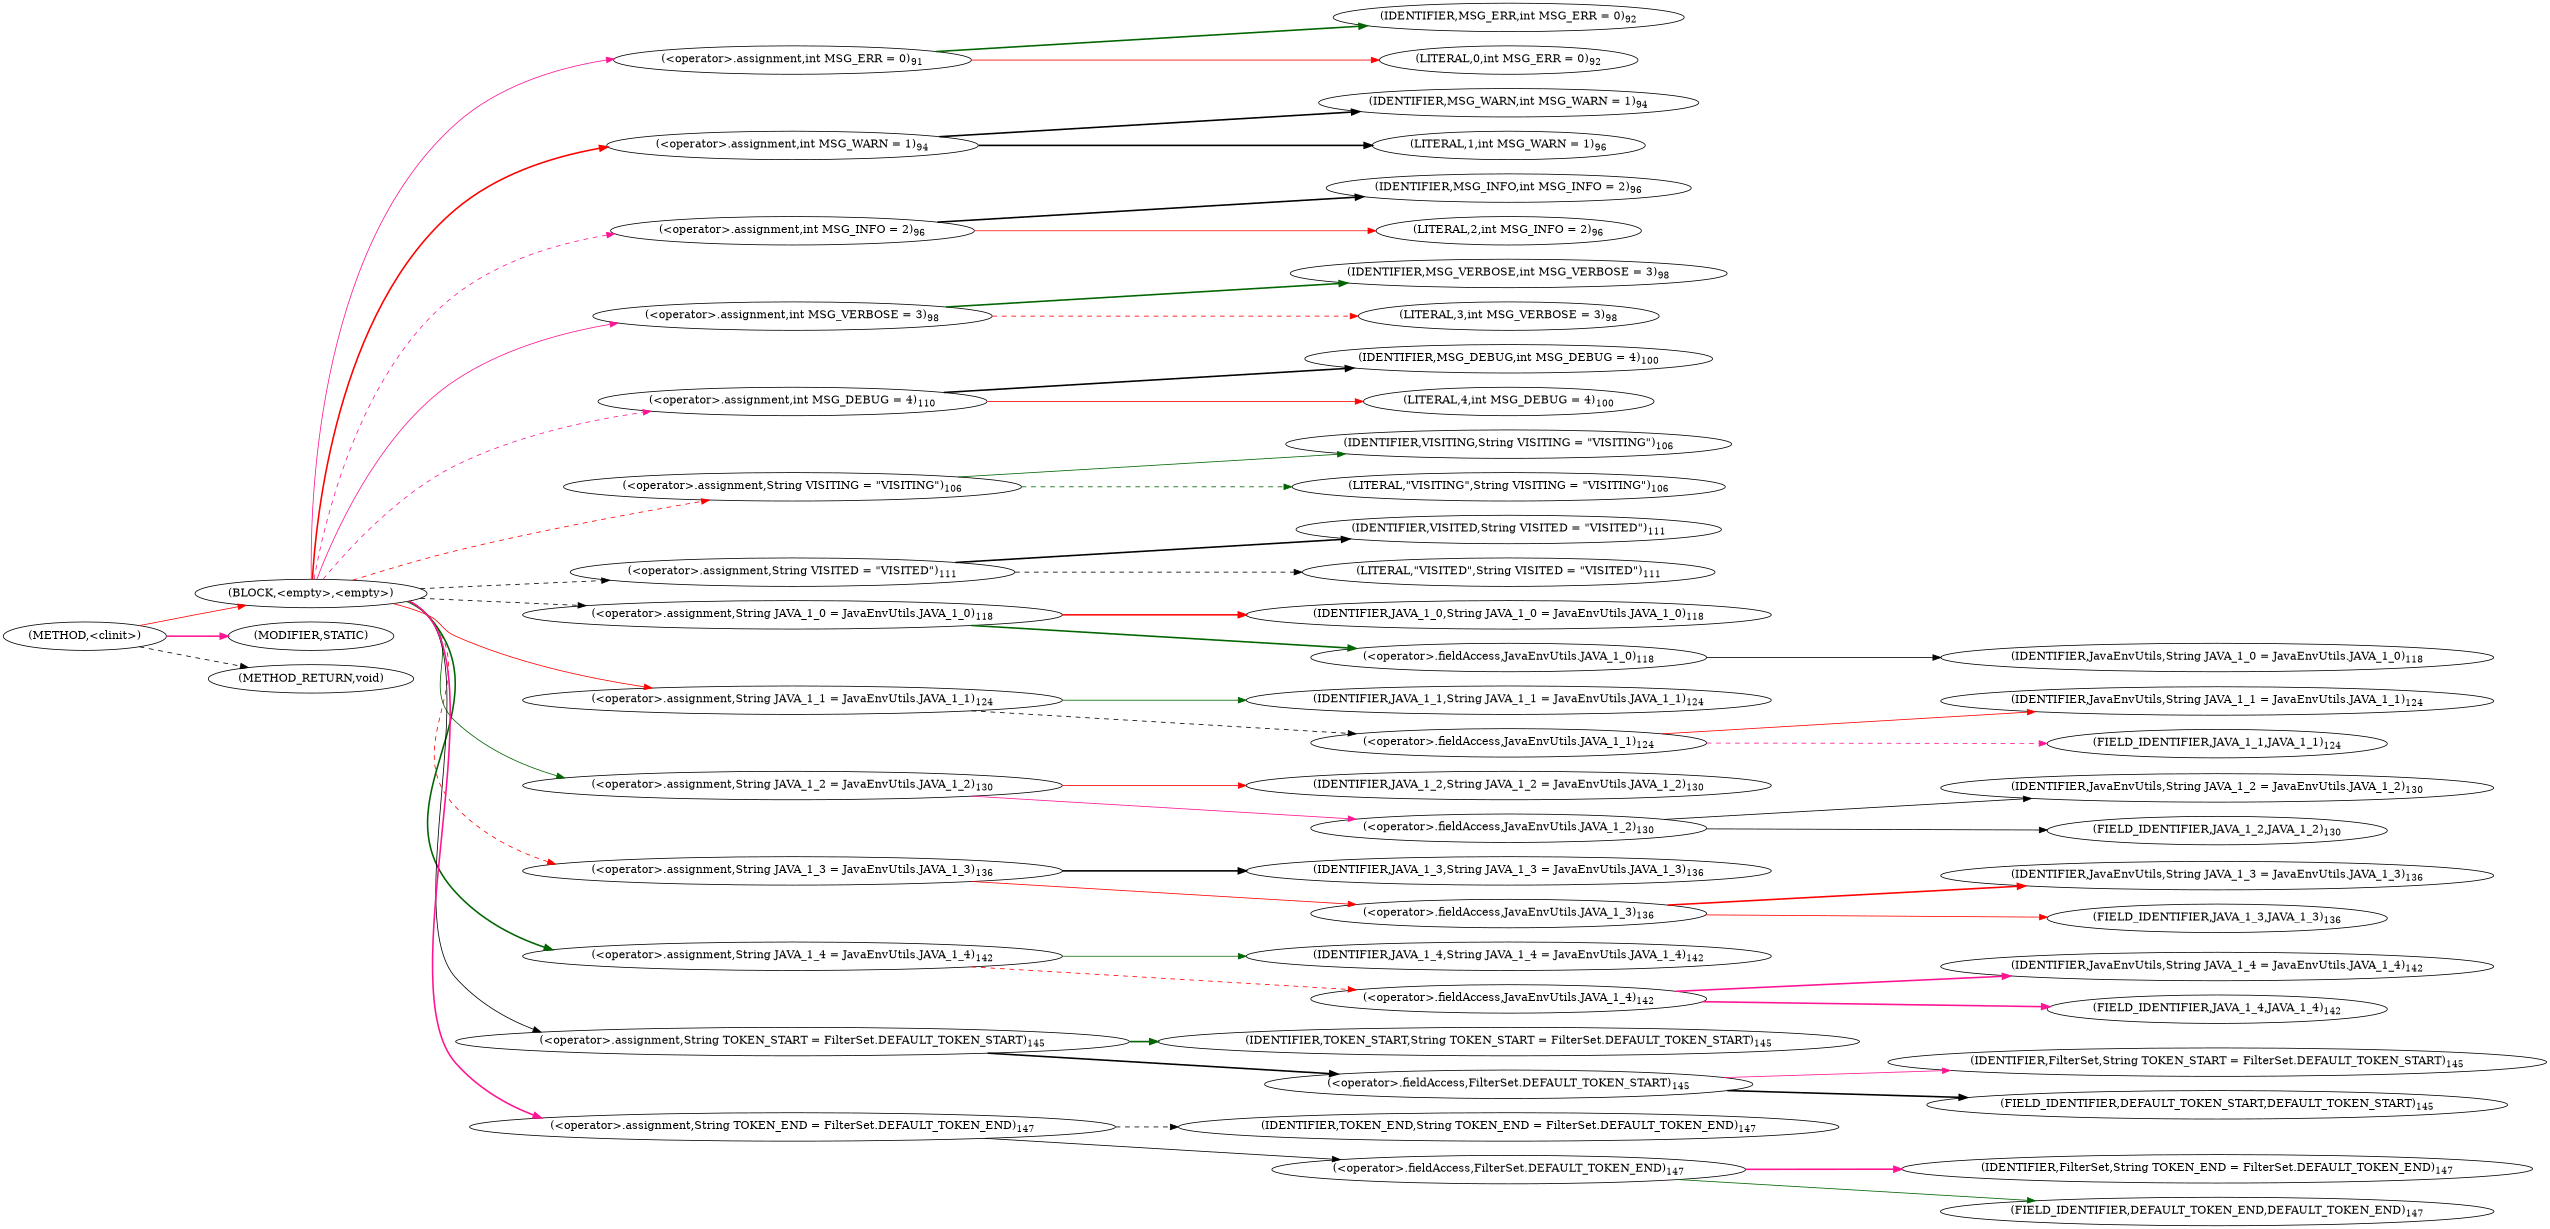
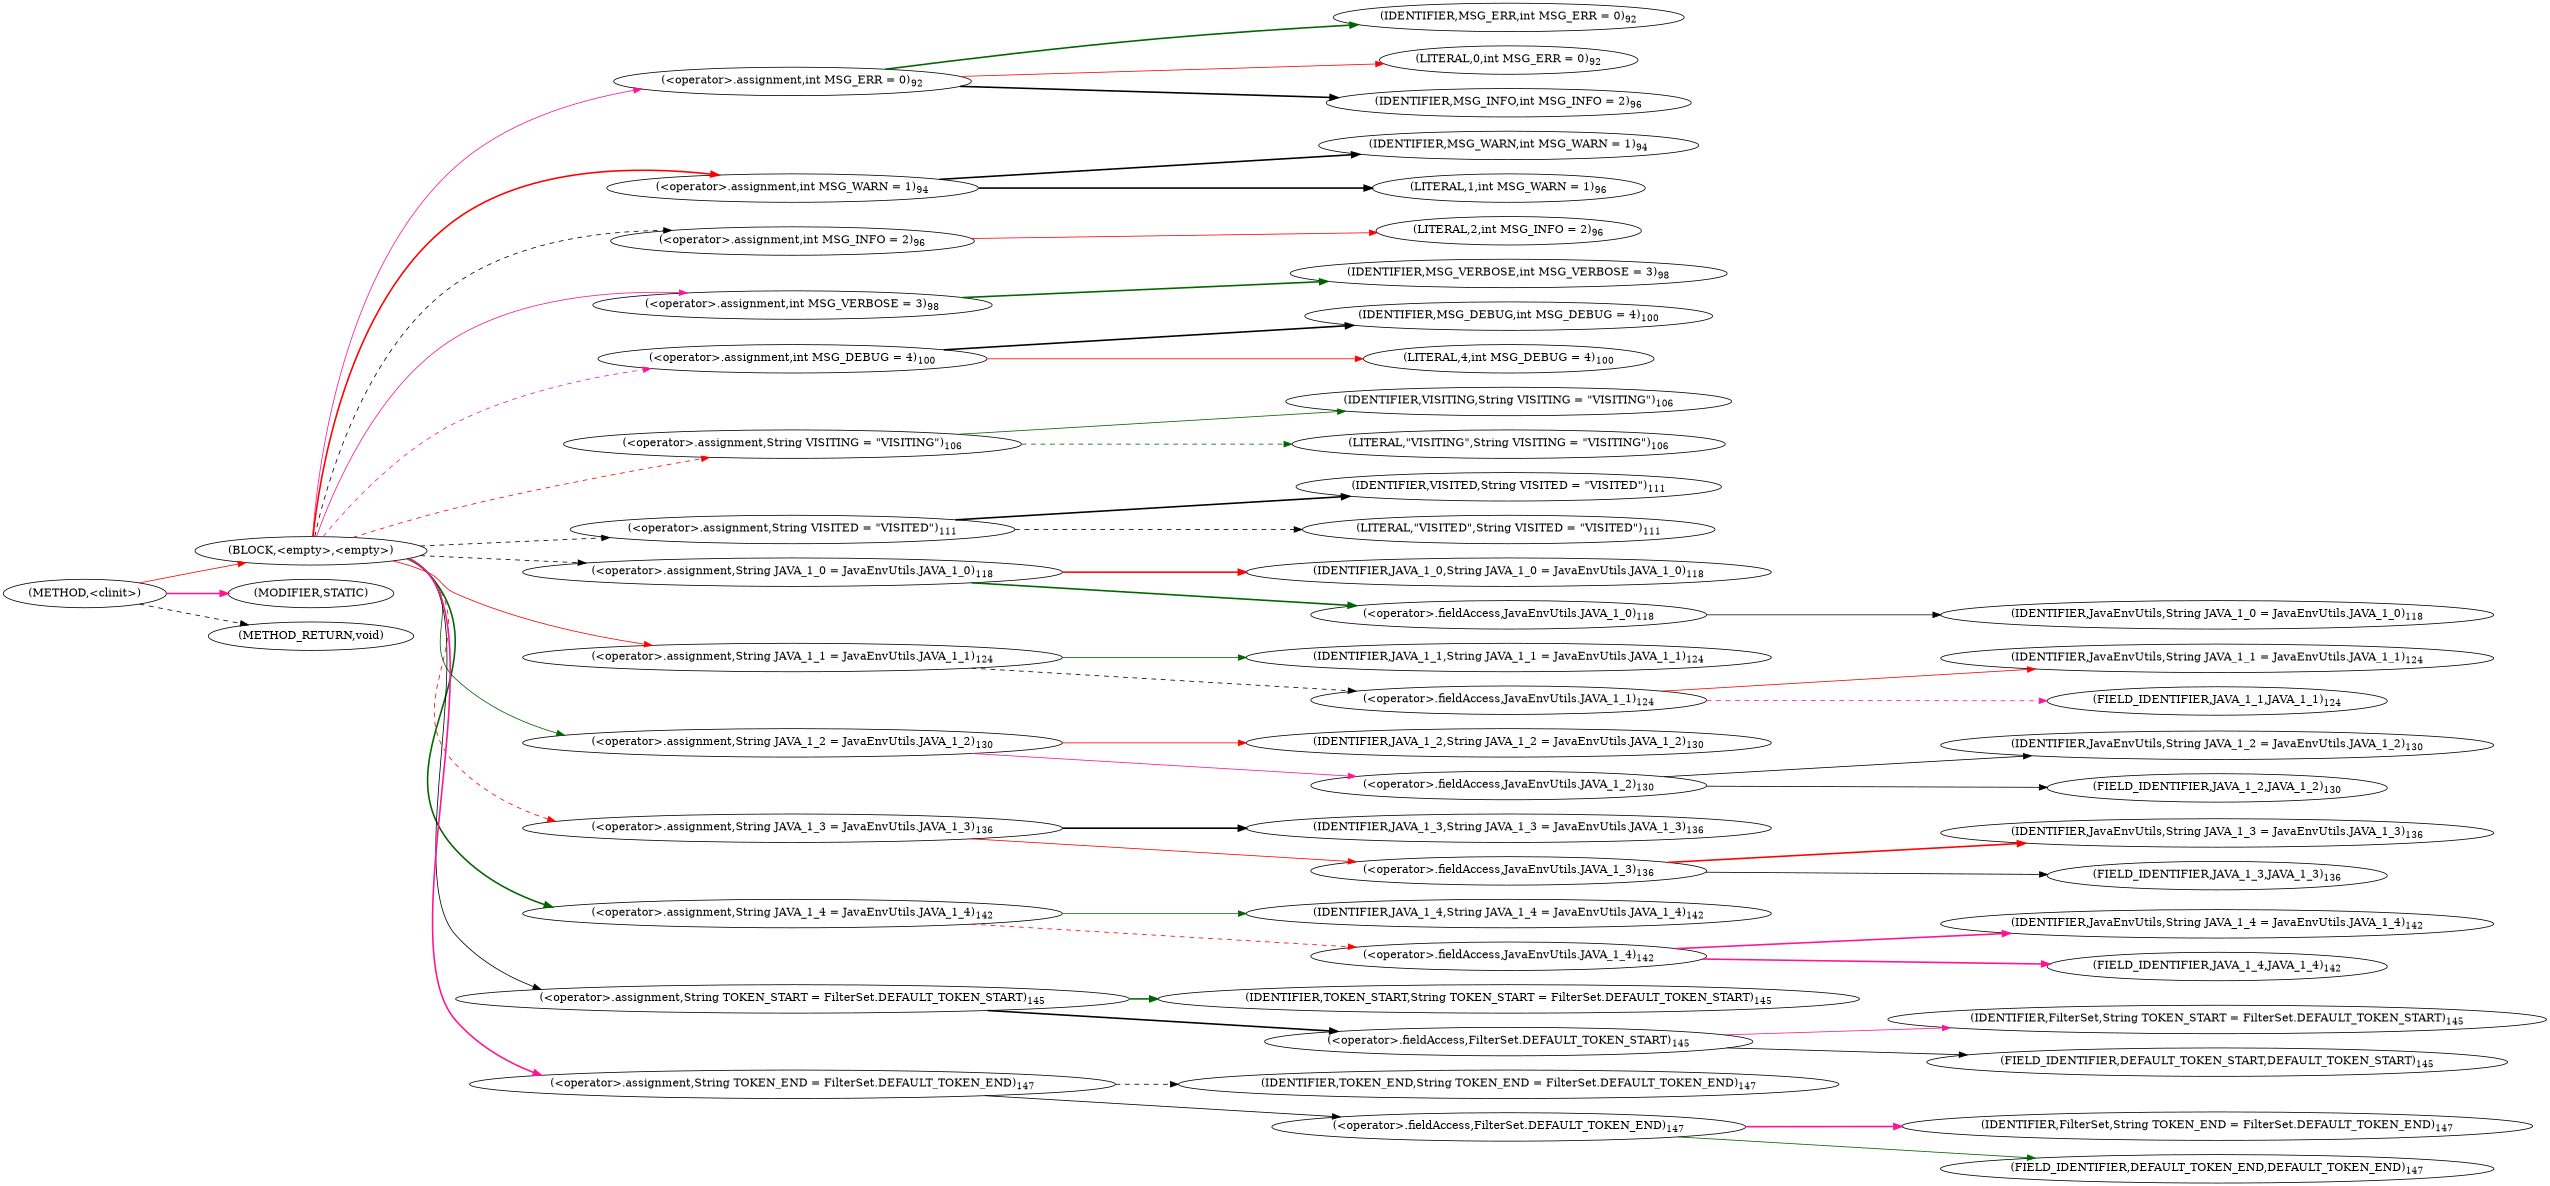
node "(<operator>.assignment,int MSG_ERR = 0)": text "91" -> "92"
edge "(<operator>.assignment,int MSG_INFO = 2)" -> "(IDENTIFIER,MSG_INFO,int MSG_INFO = 2)": now "(<operator>.assignment,int MSG_ERR = 0)" -> "(IDENTIFIER,MSG_INFO,int MSG_INFO = 2)"
node "(LITERAL,3,int MSG_VERBOSE = 3)": removed
edge "(BLOCK,<empty>,<empty>)" -> "(<operator>.assignment,int MSG_INFO = 2)": color deeppink -> black
node "(<operator>.assignment,int MSG_DEBUG = 4)": text "110" -> "100"
edge "(<operator>.fieldAccess,JavaEnvUtils.JAVA_1_3)" -> "(FIELD_IDENTIFIER,JAVA_1_3,JAVA_1_3)": color red -> black
edge "(<operator>.fieldAccess,FilterSet.DEFAULT_TOKEN_START)" -> "(FIELD_IDENTIFIER,DEFAULT_TOKEN_START,DEFAULT_TOKEN_START)": style bold -> solid
